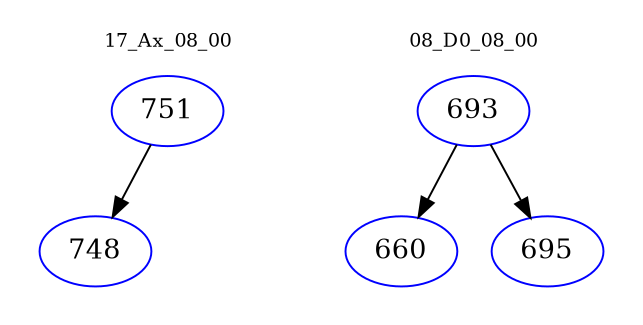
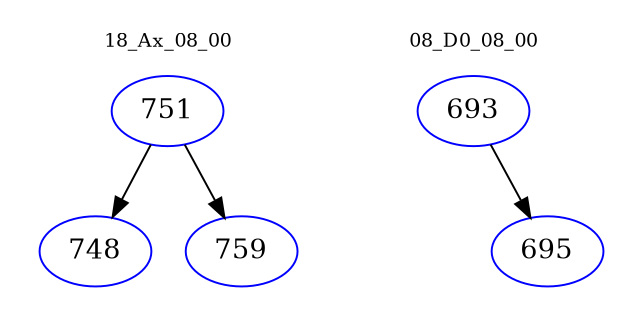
cluster "17_Ax_08_00": label "17_Ax_08_00" -> "18_Ax_08_00"
node "759": added
node "660": removed
